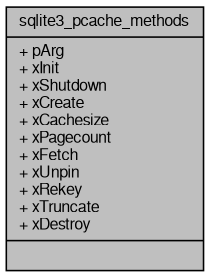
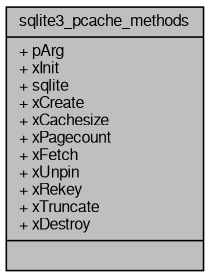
node "sqlite3_pcache_methods": text "+ xShutdown" -> "+ sqlite"
